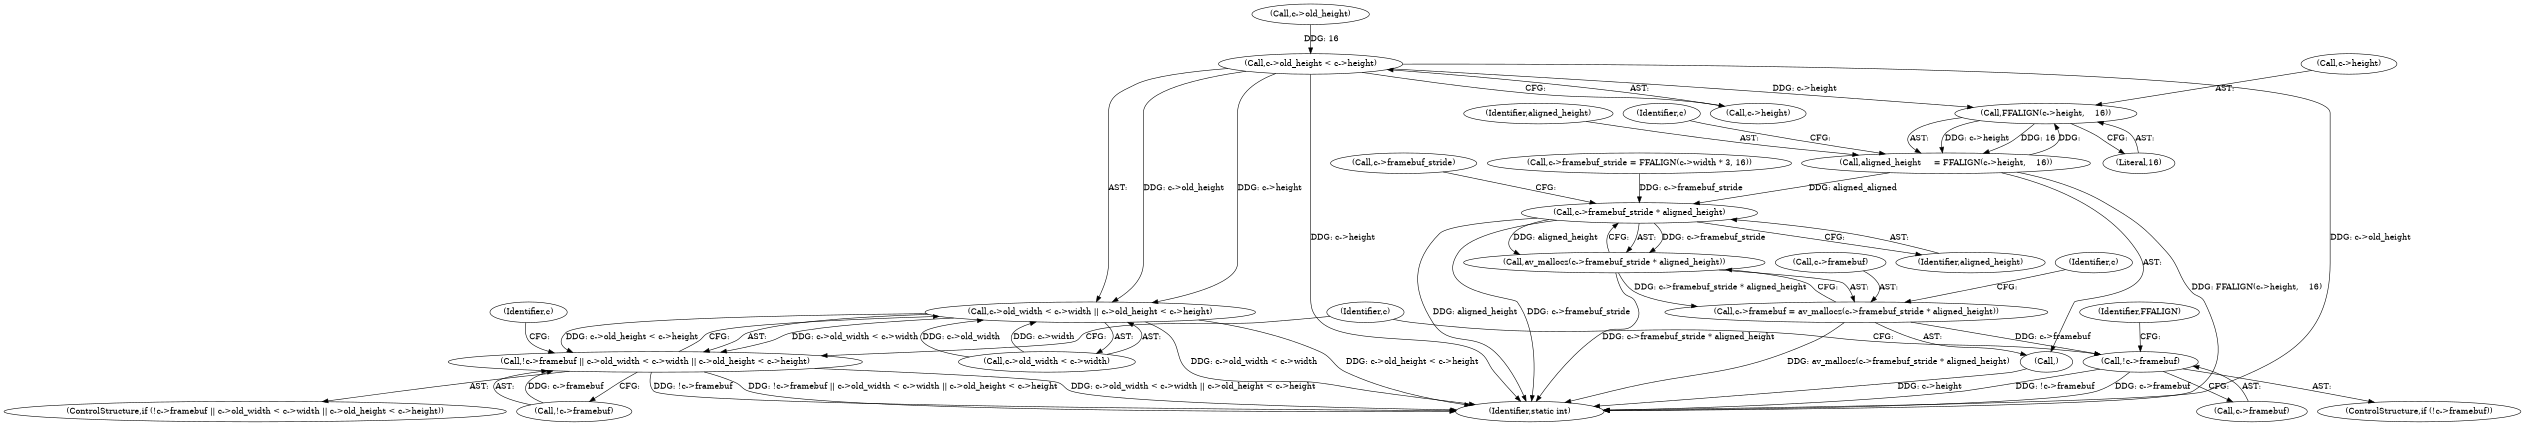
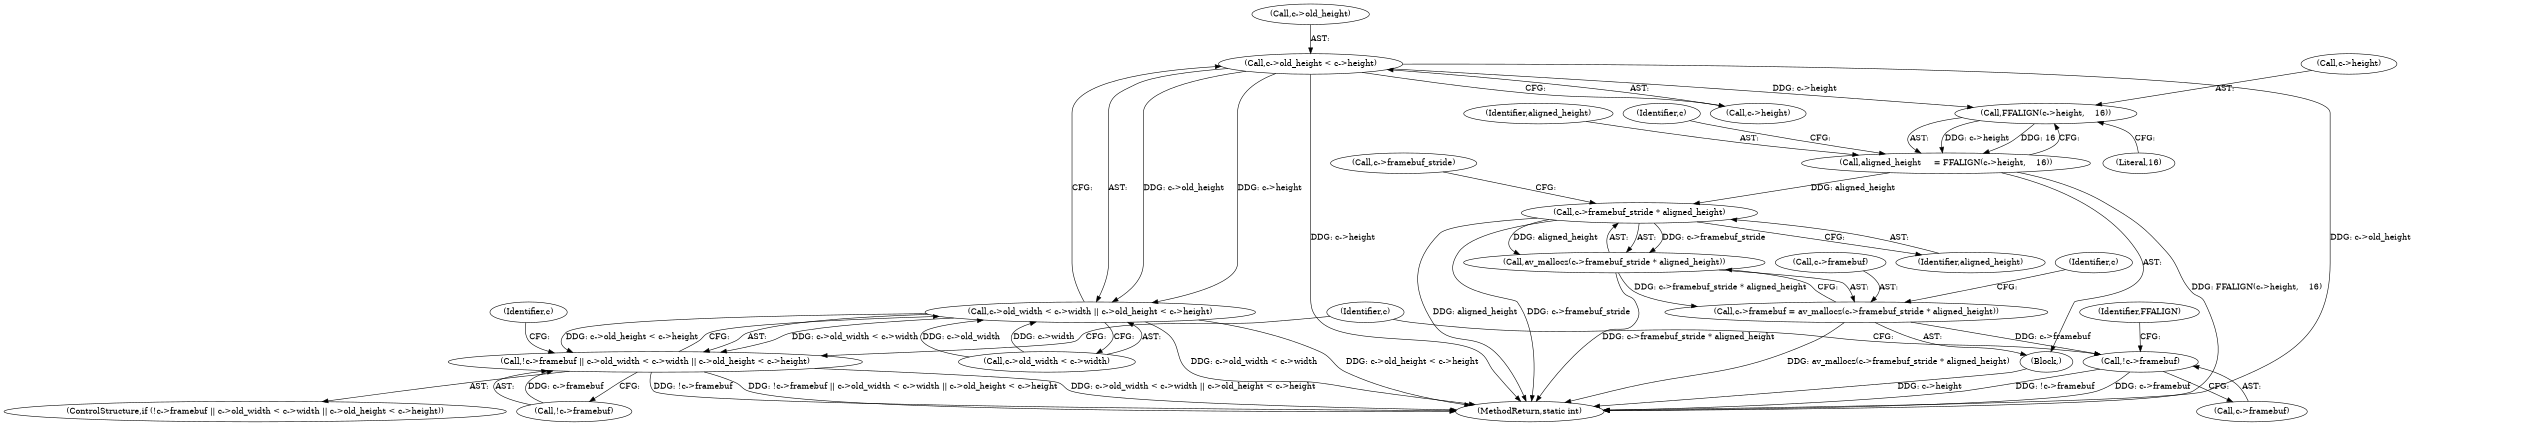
edge "(Call,c->old_height)" -> "(Call,c->old_height < c->height)": label "DDG: 16" -> "AST: "
edge "(Call,c->old_width < c->width || c->old_height < c->height)" -> "(Call,c->old_height < c->height)": added, label "CFG:"
edge "(Call,FFALIGN(c->height,    16))" -> "(Literal,16)": removed, label "CFG:"
edge "(Call,aligned_height     = FFALIGN(c->height,    16))" -> "(Call,FFALIGN(c->height,    16))": label "DDG: " -> "CFG: "
edge "(Literal,16)" -> "(Call,FFALIGN(c->height,    16))": label "AST: " -> "CFG: "
node "(Call,c->framebuf_stride = FFALIGN(c->width * 3, 16))": removed
edge "(Call,aligned_height     = FFALIGN(c->height,    16))" -> "(Call,c->framebuf_stride * aligned_height)": label "DDG: aligned_aligned" -> "DDG: aligned_height"
edge "(Call,av_mallocz(c->framebuf_stride * aligned_height))" -> "(Call,c->framebuf_stride * aligned_height)": label "CFG: " -> "AST: "
edge "(Call,c->old_width < c->width || c->old_height < c->height)" -> "(Call,c->old_width < c->width)": label "AST: " -> "CFG: "
node "(Call,)": label "(Call,)" -> "(Block,)"
node "(Identifier,static int)": label "(Identifier,static int)" -> "(MethodReturn,static int)"
node "(ControlStructure,if (!c->framebuf))": removed
